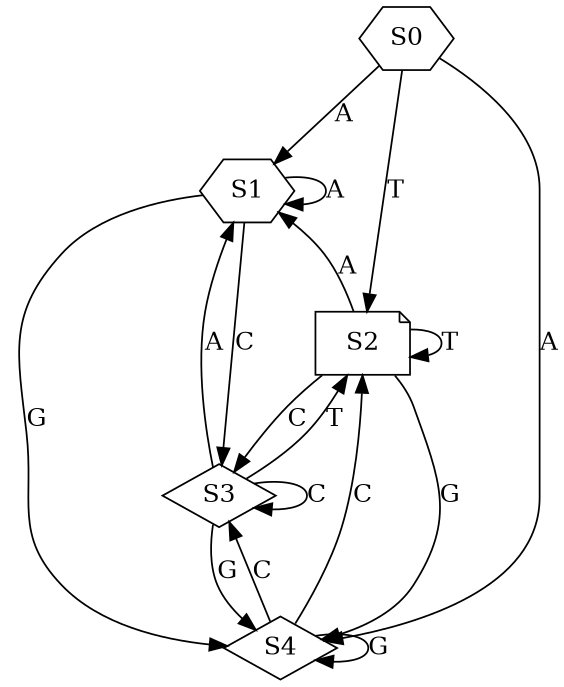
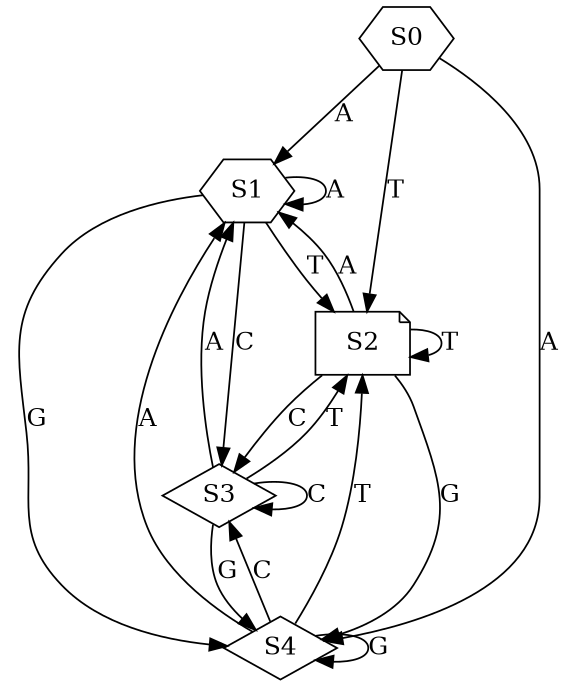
edge "S1" -> "S2": added, label "T"
edge "S4" -> "S1": added, label "A"
edge "S4" -> "S2": label "C" -> "T"
